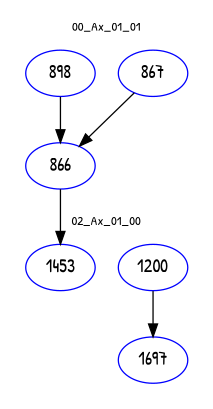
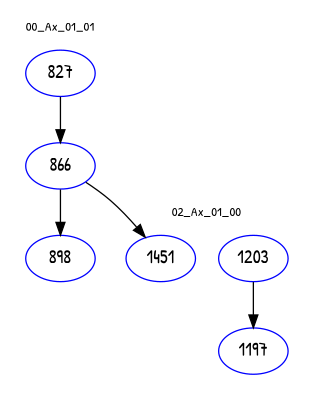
node "867": label "867" -> "827"
edge "898" -> "866": reversed
node "1453": label "1453" -> "1451"
node "1200": label "1200" -> "1203"
node "1697": label "1697" -> "1197"
